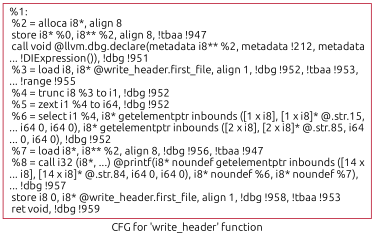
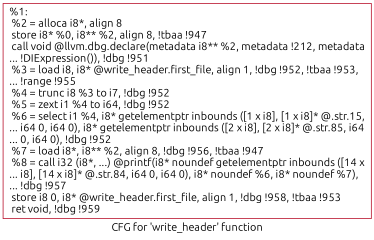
node "%1:": text "%4 = trunc i8 %3 to i1, !dbg !952" -> "%4 = trunc i8 %3 to i7, !dbg !952"
